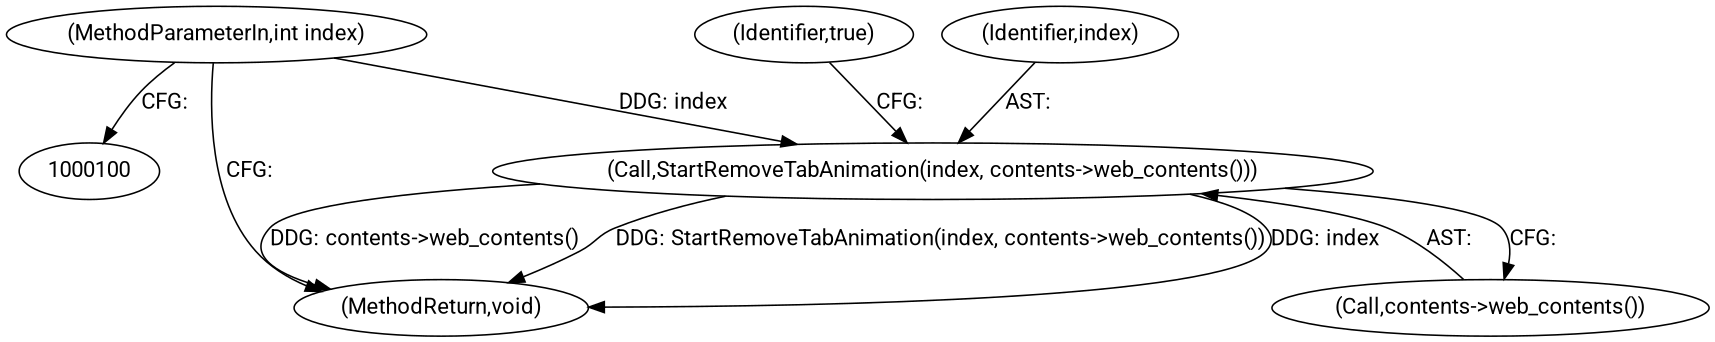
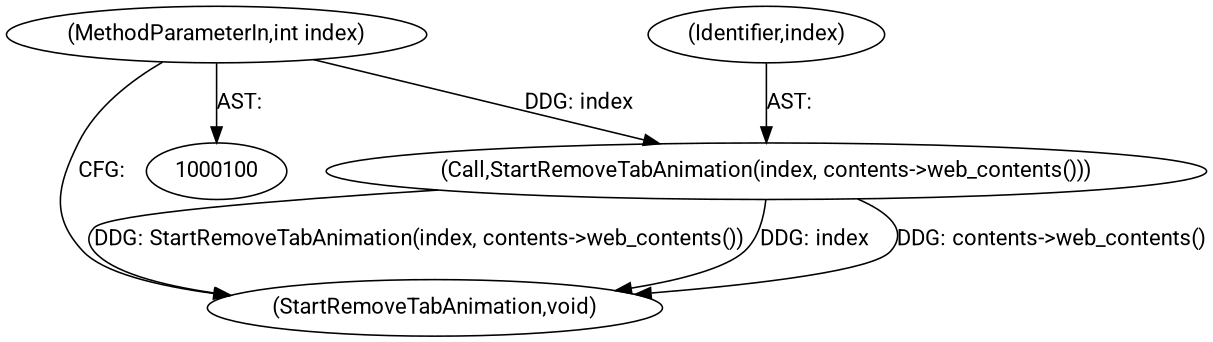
node "(Identifier,true)": removed
edge "(MethodParameterIn,int index)" -> "1000100": label "CFG: " -> "AST: "
node "(MethodReturn,void)": label "(MethodReturn,void)" -> "(StartRemoveTabAnimation,void)"
node "(Call,contents->web_contents())": removed
